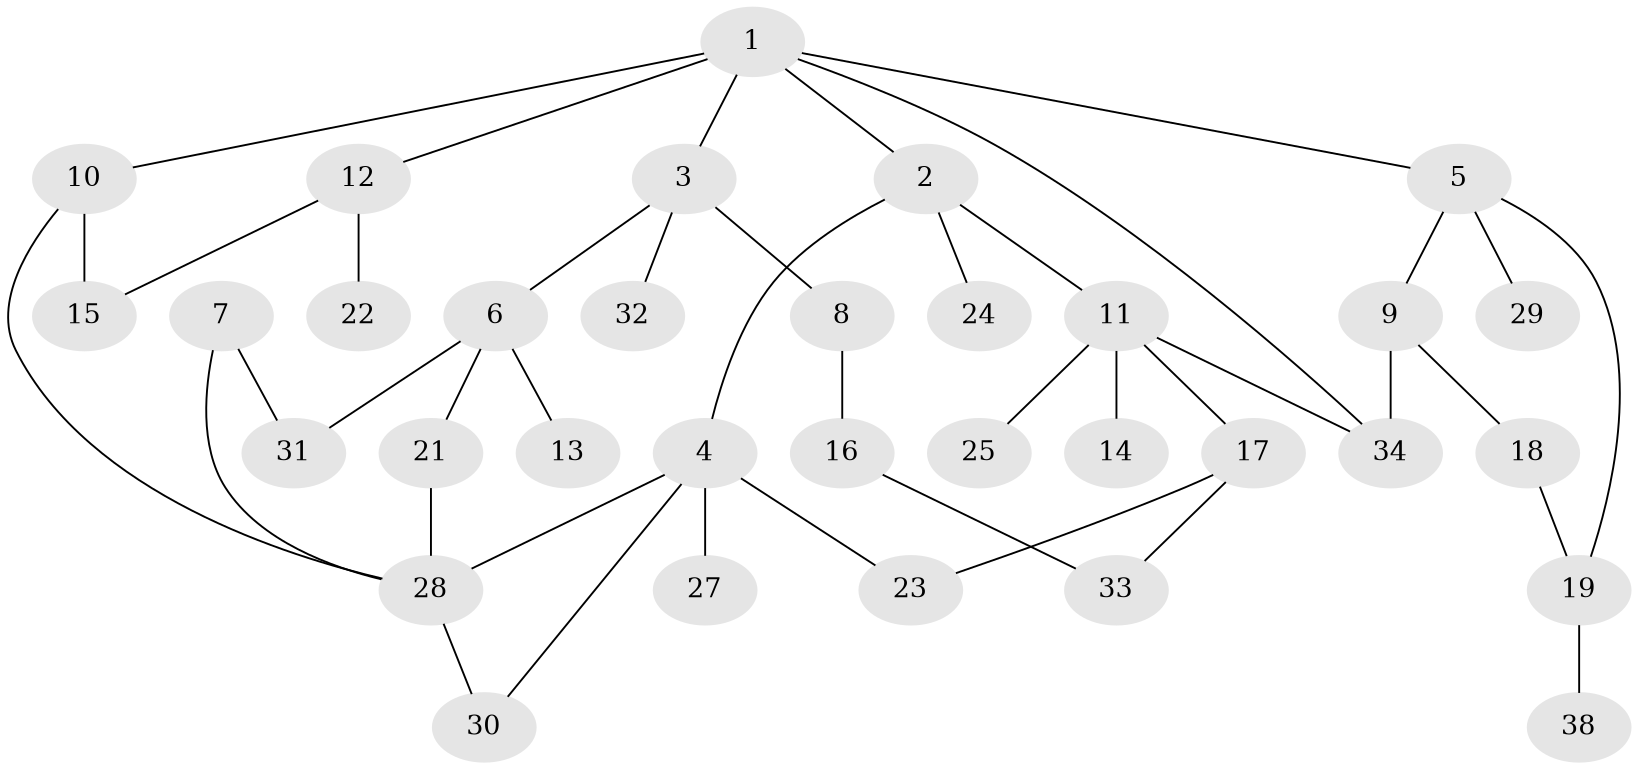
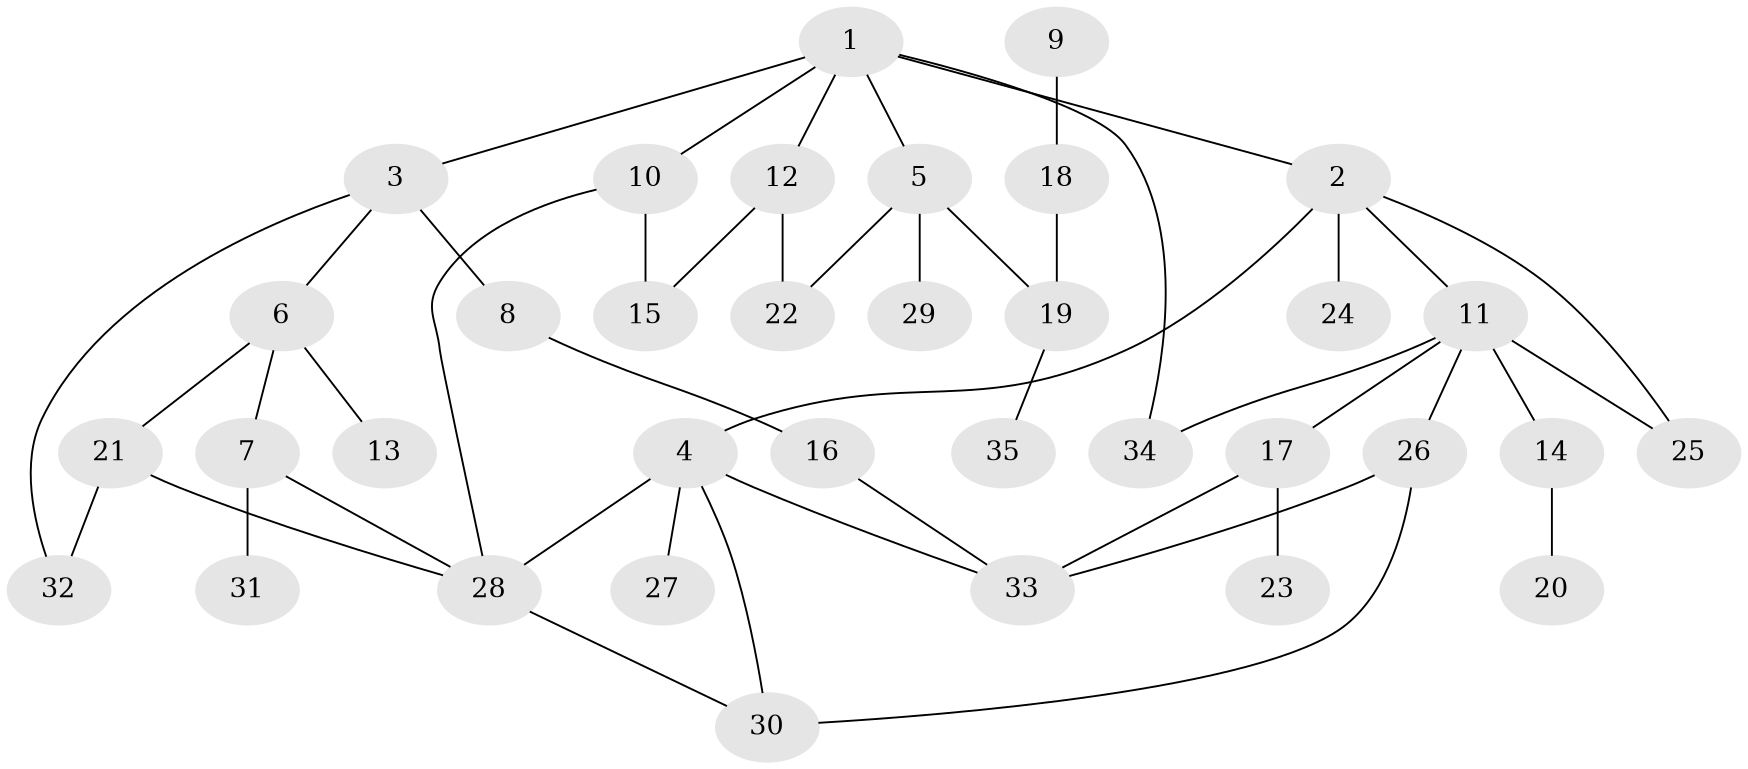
edge "5" -- "9": now "5" -- "22"
edge "2" -- "25": added
edge "6" -- "31": now "6" -- "7"
edge "9" -- "34": removed
node "26": added
edge "21" -- "32": added
edge "4" -- "23": now "4" -- "33"
node "20": added
node "38": label "38" -> "35"
